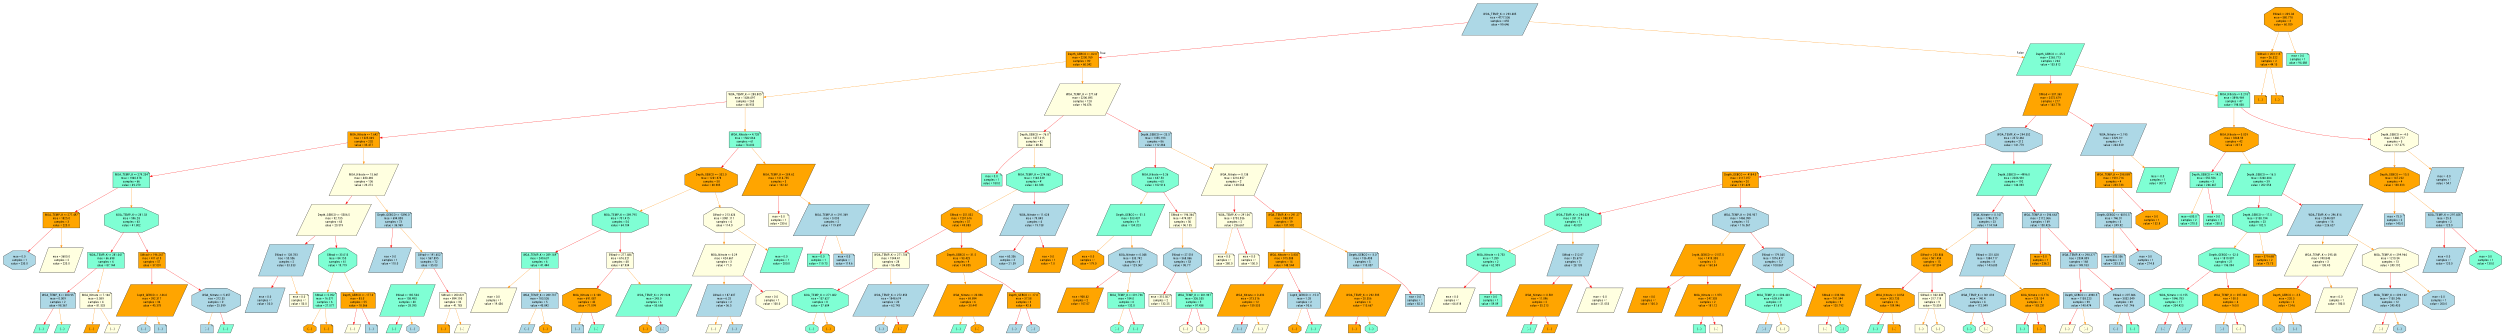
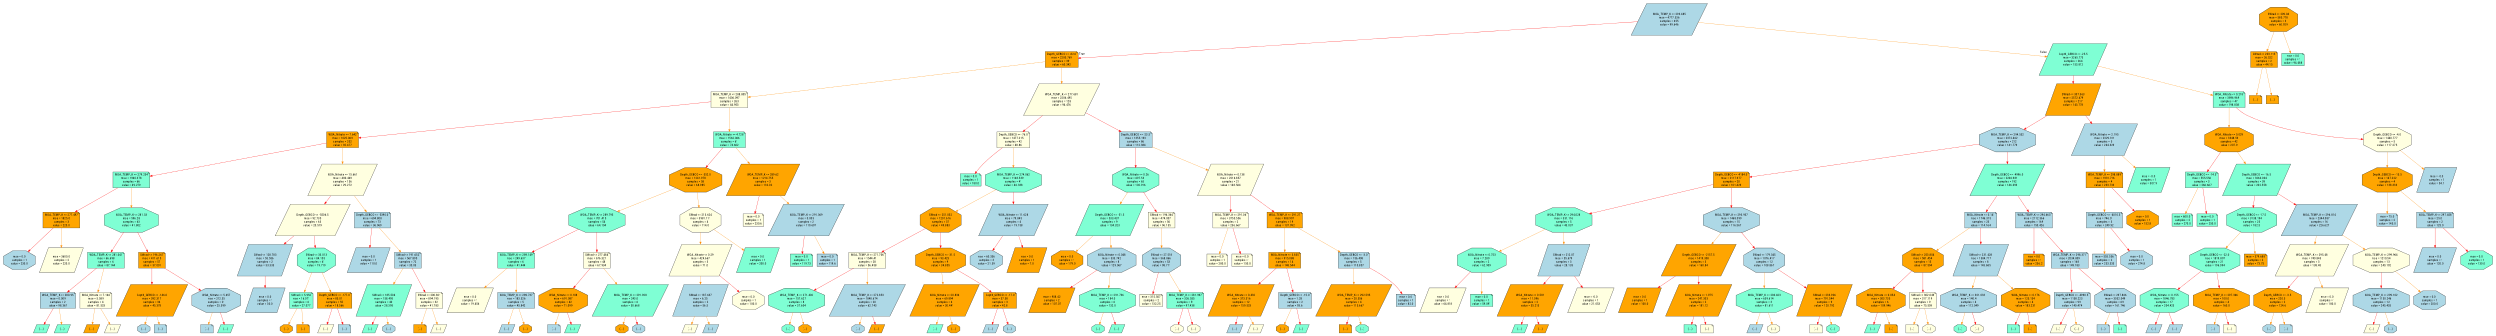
edge "WOA_Nitrate <= 0.753 mse = 7.289 samples = 2 value = 62.909" -> "mse = 0.0 samples = 1 value = 59.091": color red -> darkorange
node "mse = 0.0 samples = 1 value = 50.0": removed
node "WOA_TEMP_K <= 291.736 mse = 184.0 samples = 6 value = 132.0": shape note -> octagon
